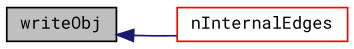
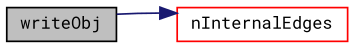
edge "nInternalEdges" -> "writeObj": reversed
